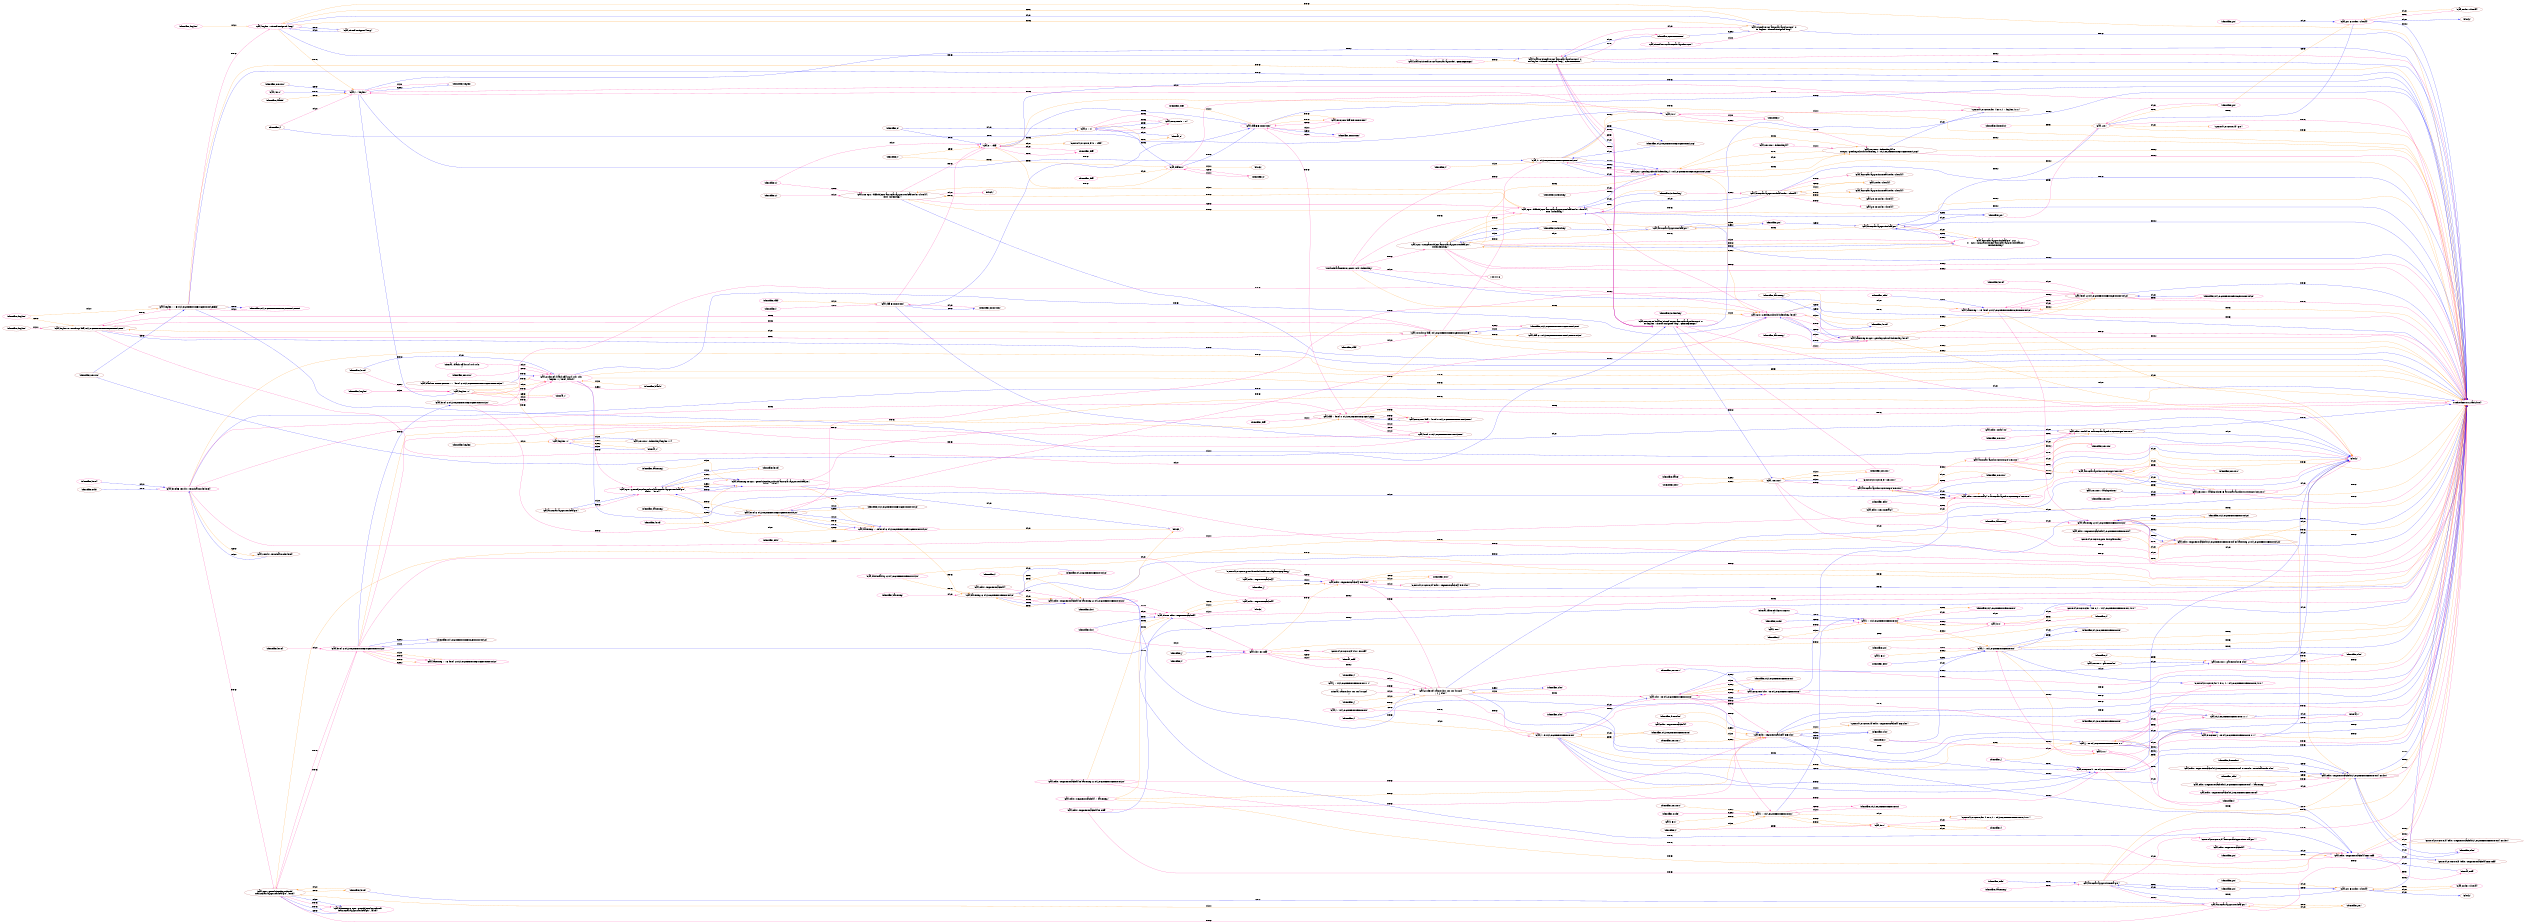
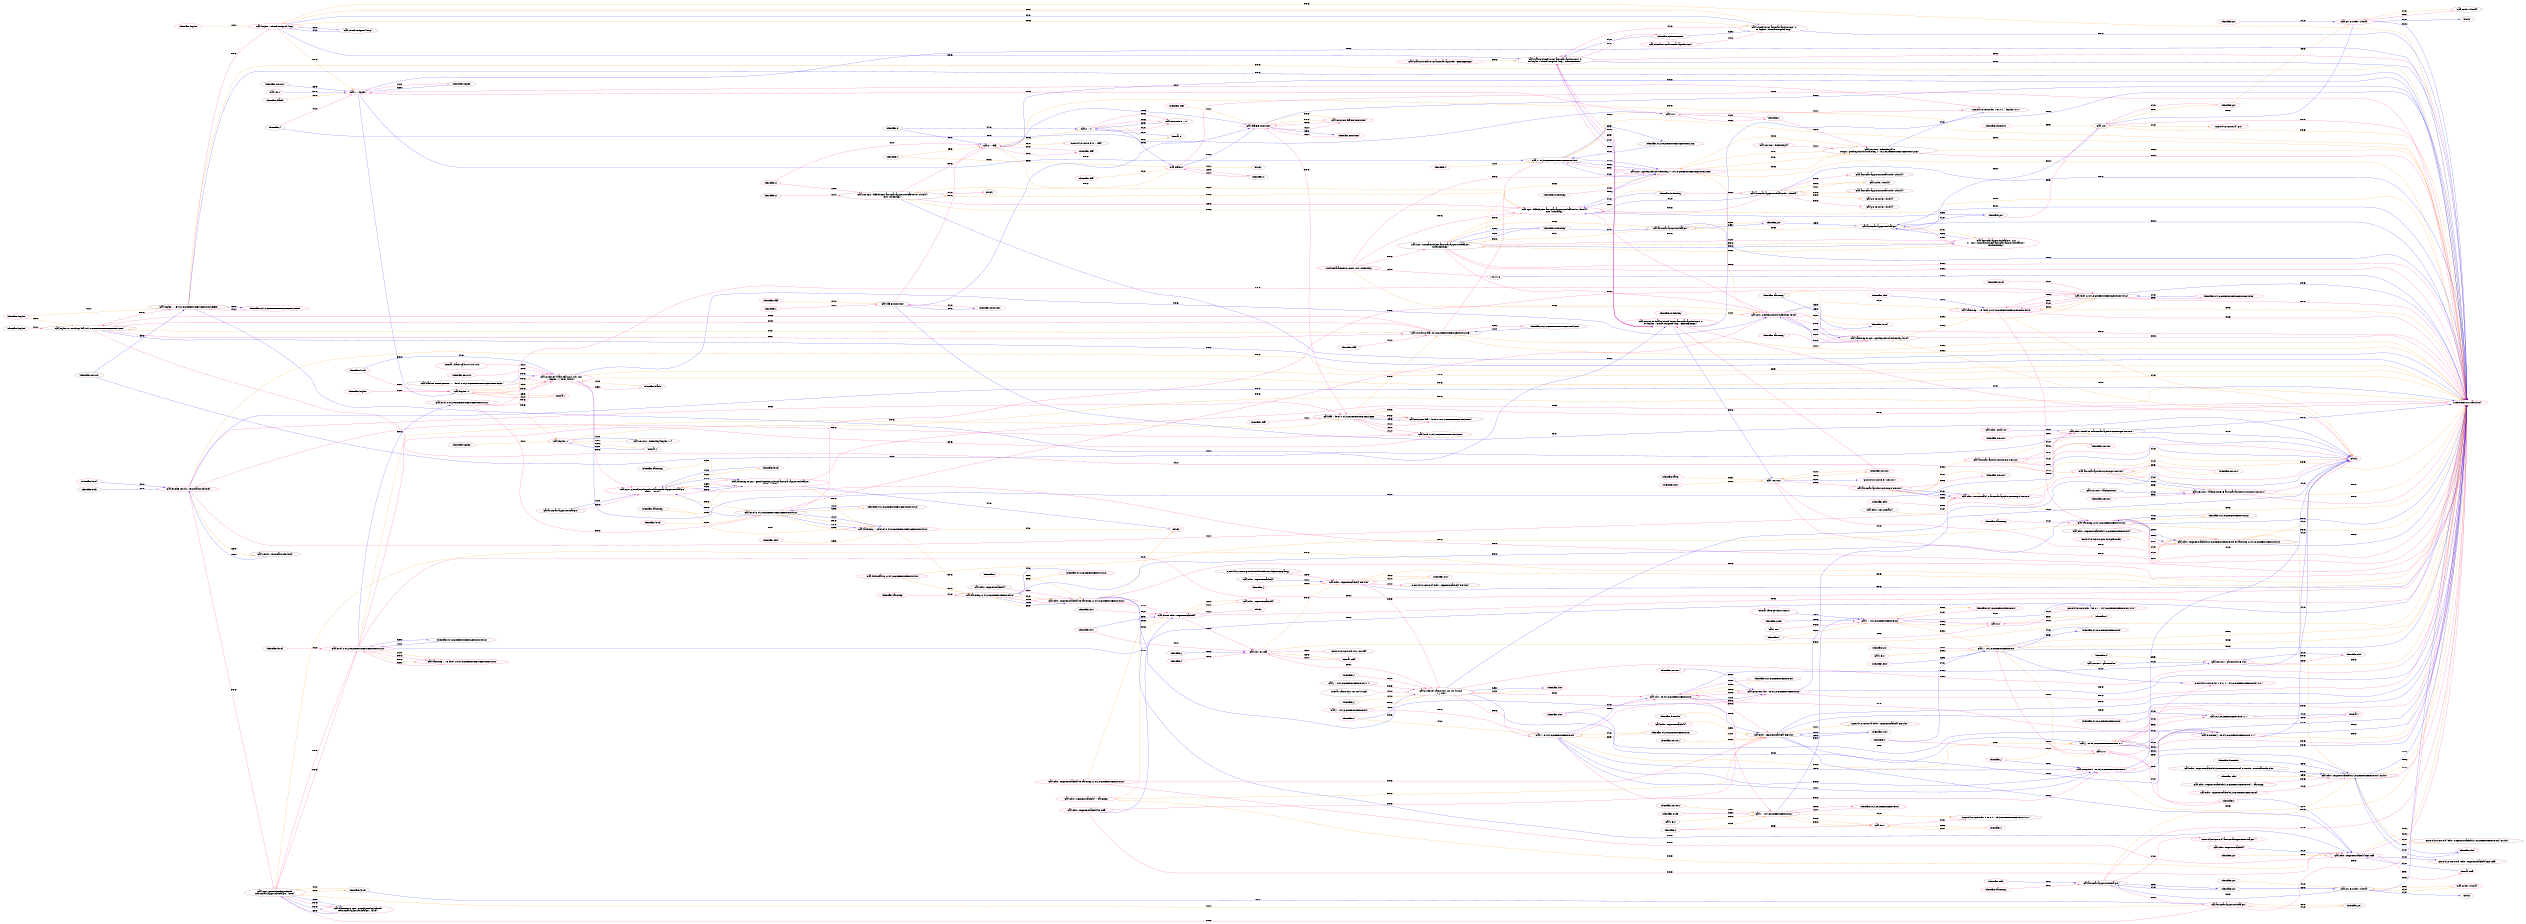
edge "(MethodParameterIn,const void *index_key)" -> "(MethodReturn,static bool)": now "1000116" -> "(MethodReturn,static bool)"
node "(Call,diff & ~ASSOC_ARRAY_LEVEL_STEP_MASK)": removed
